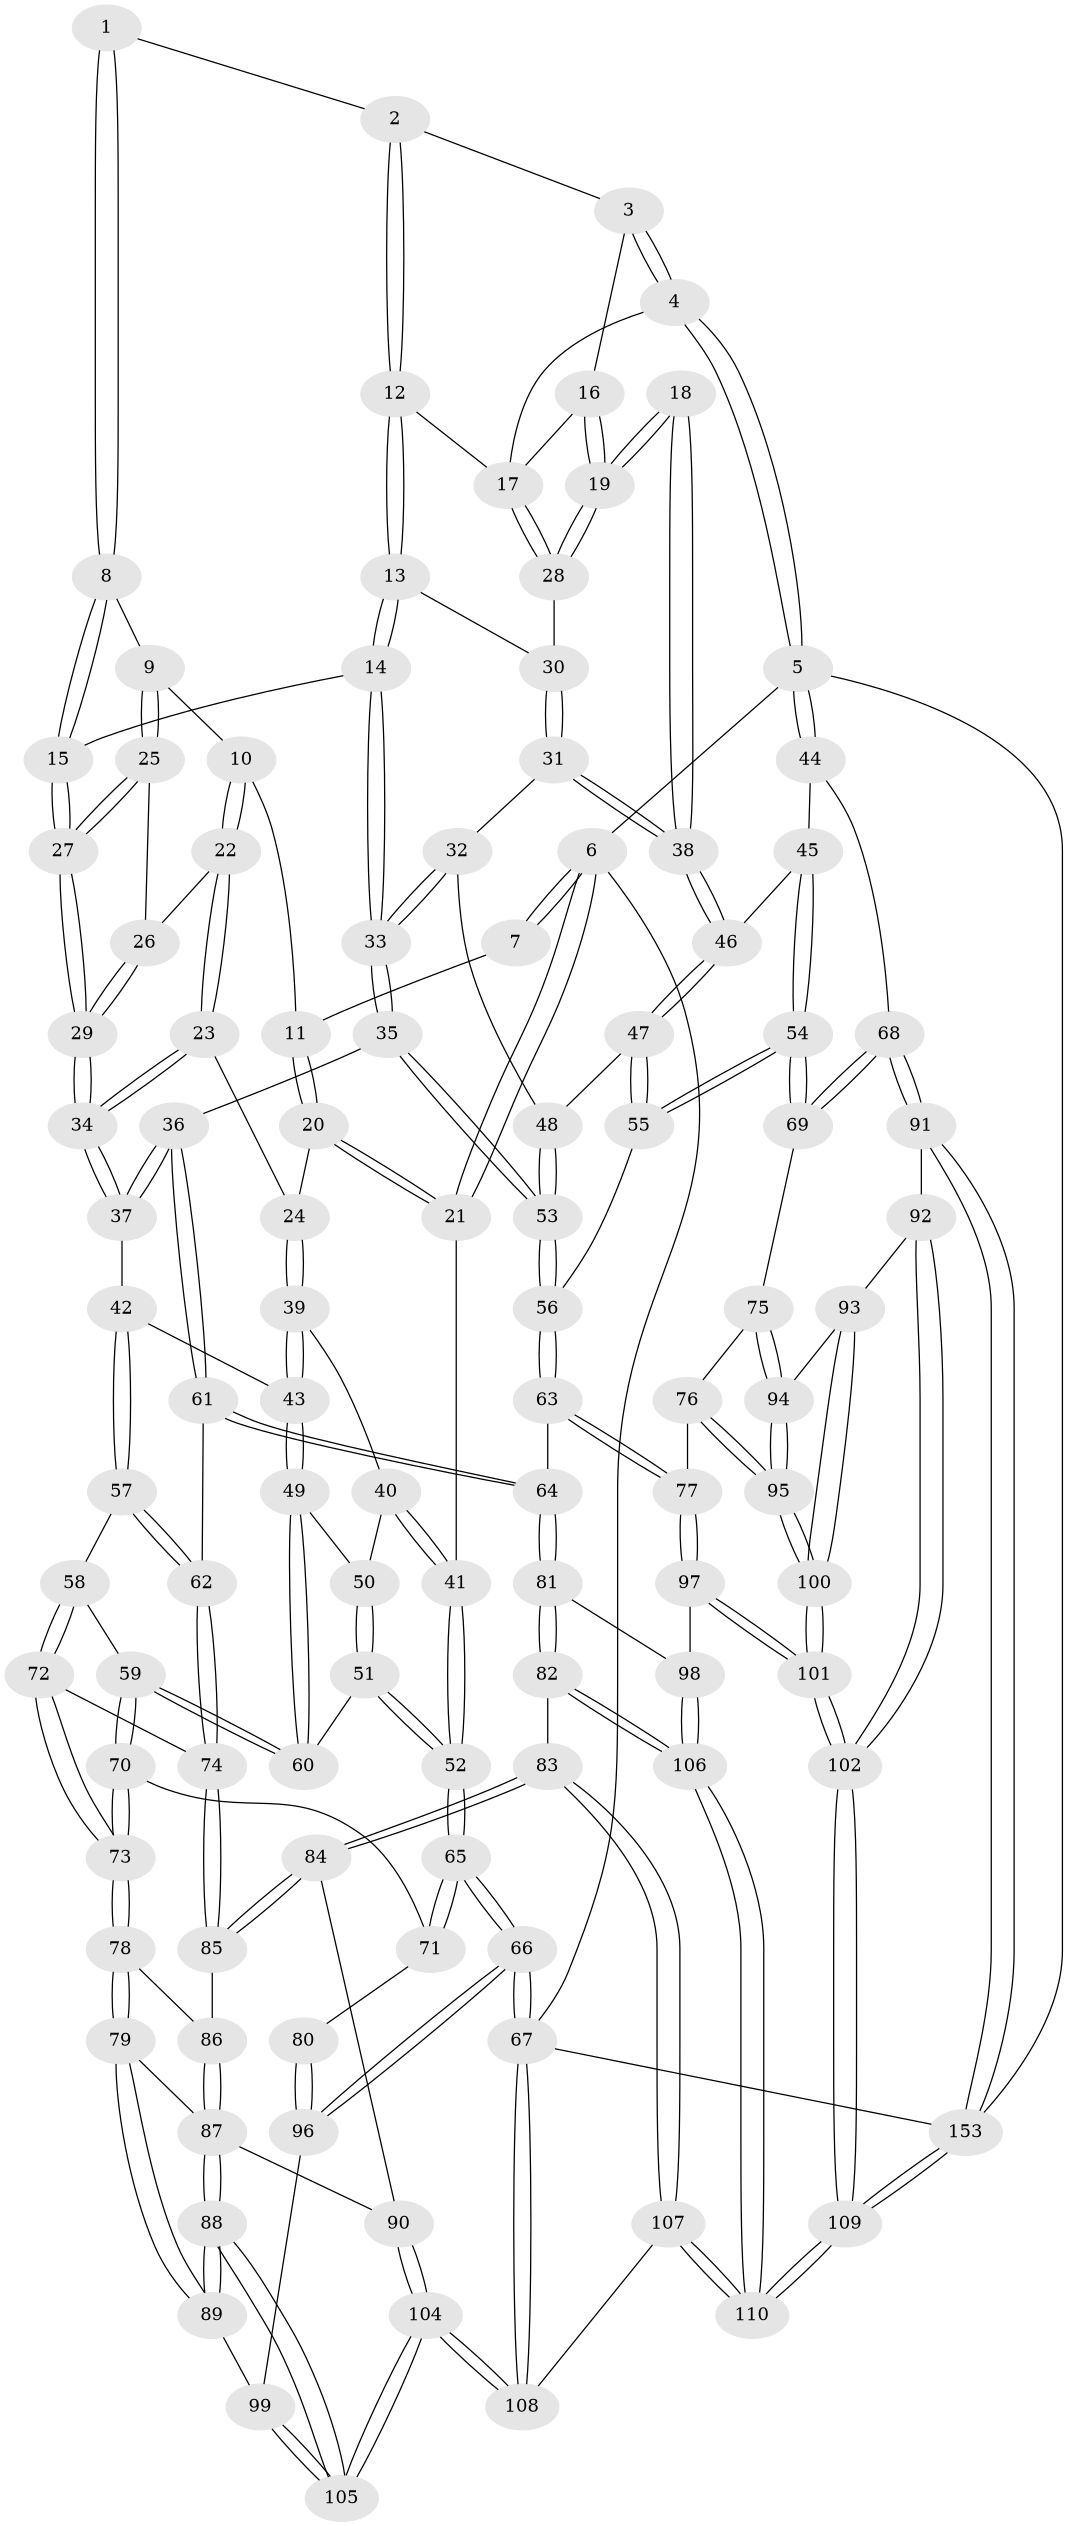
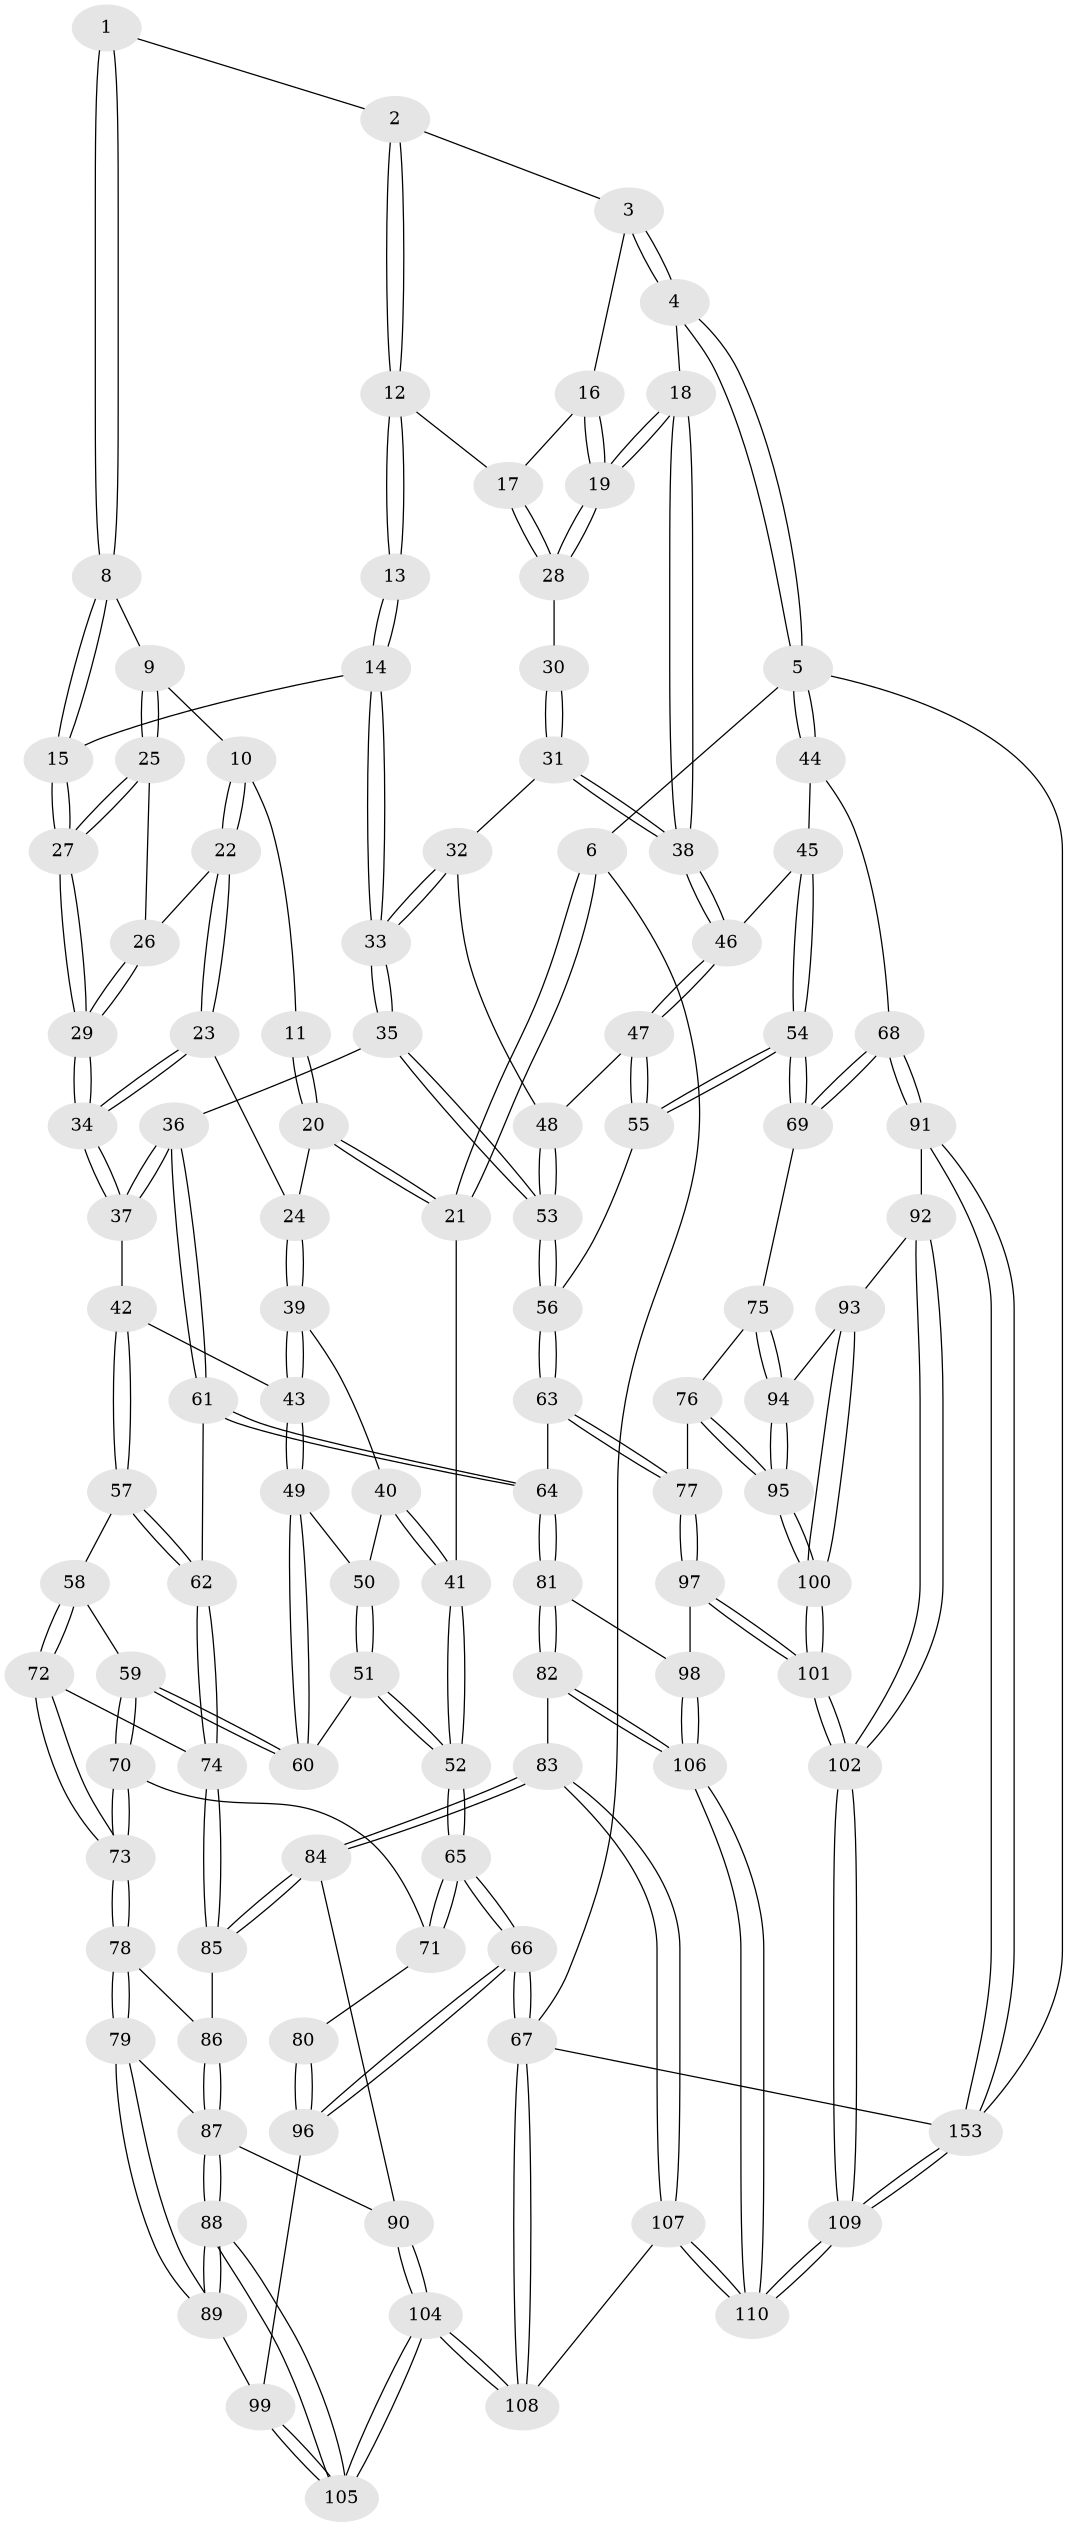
edge "4" -- "17": now "4" -- "18"
edge "13" -- "30": removed
node "7": removed
